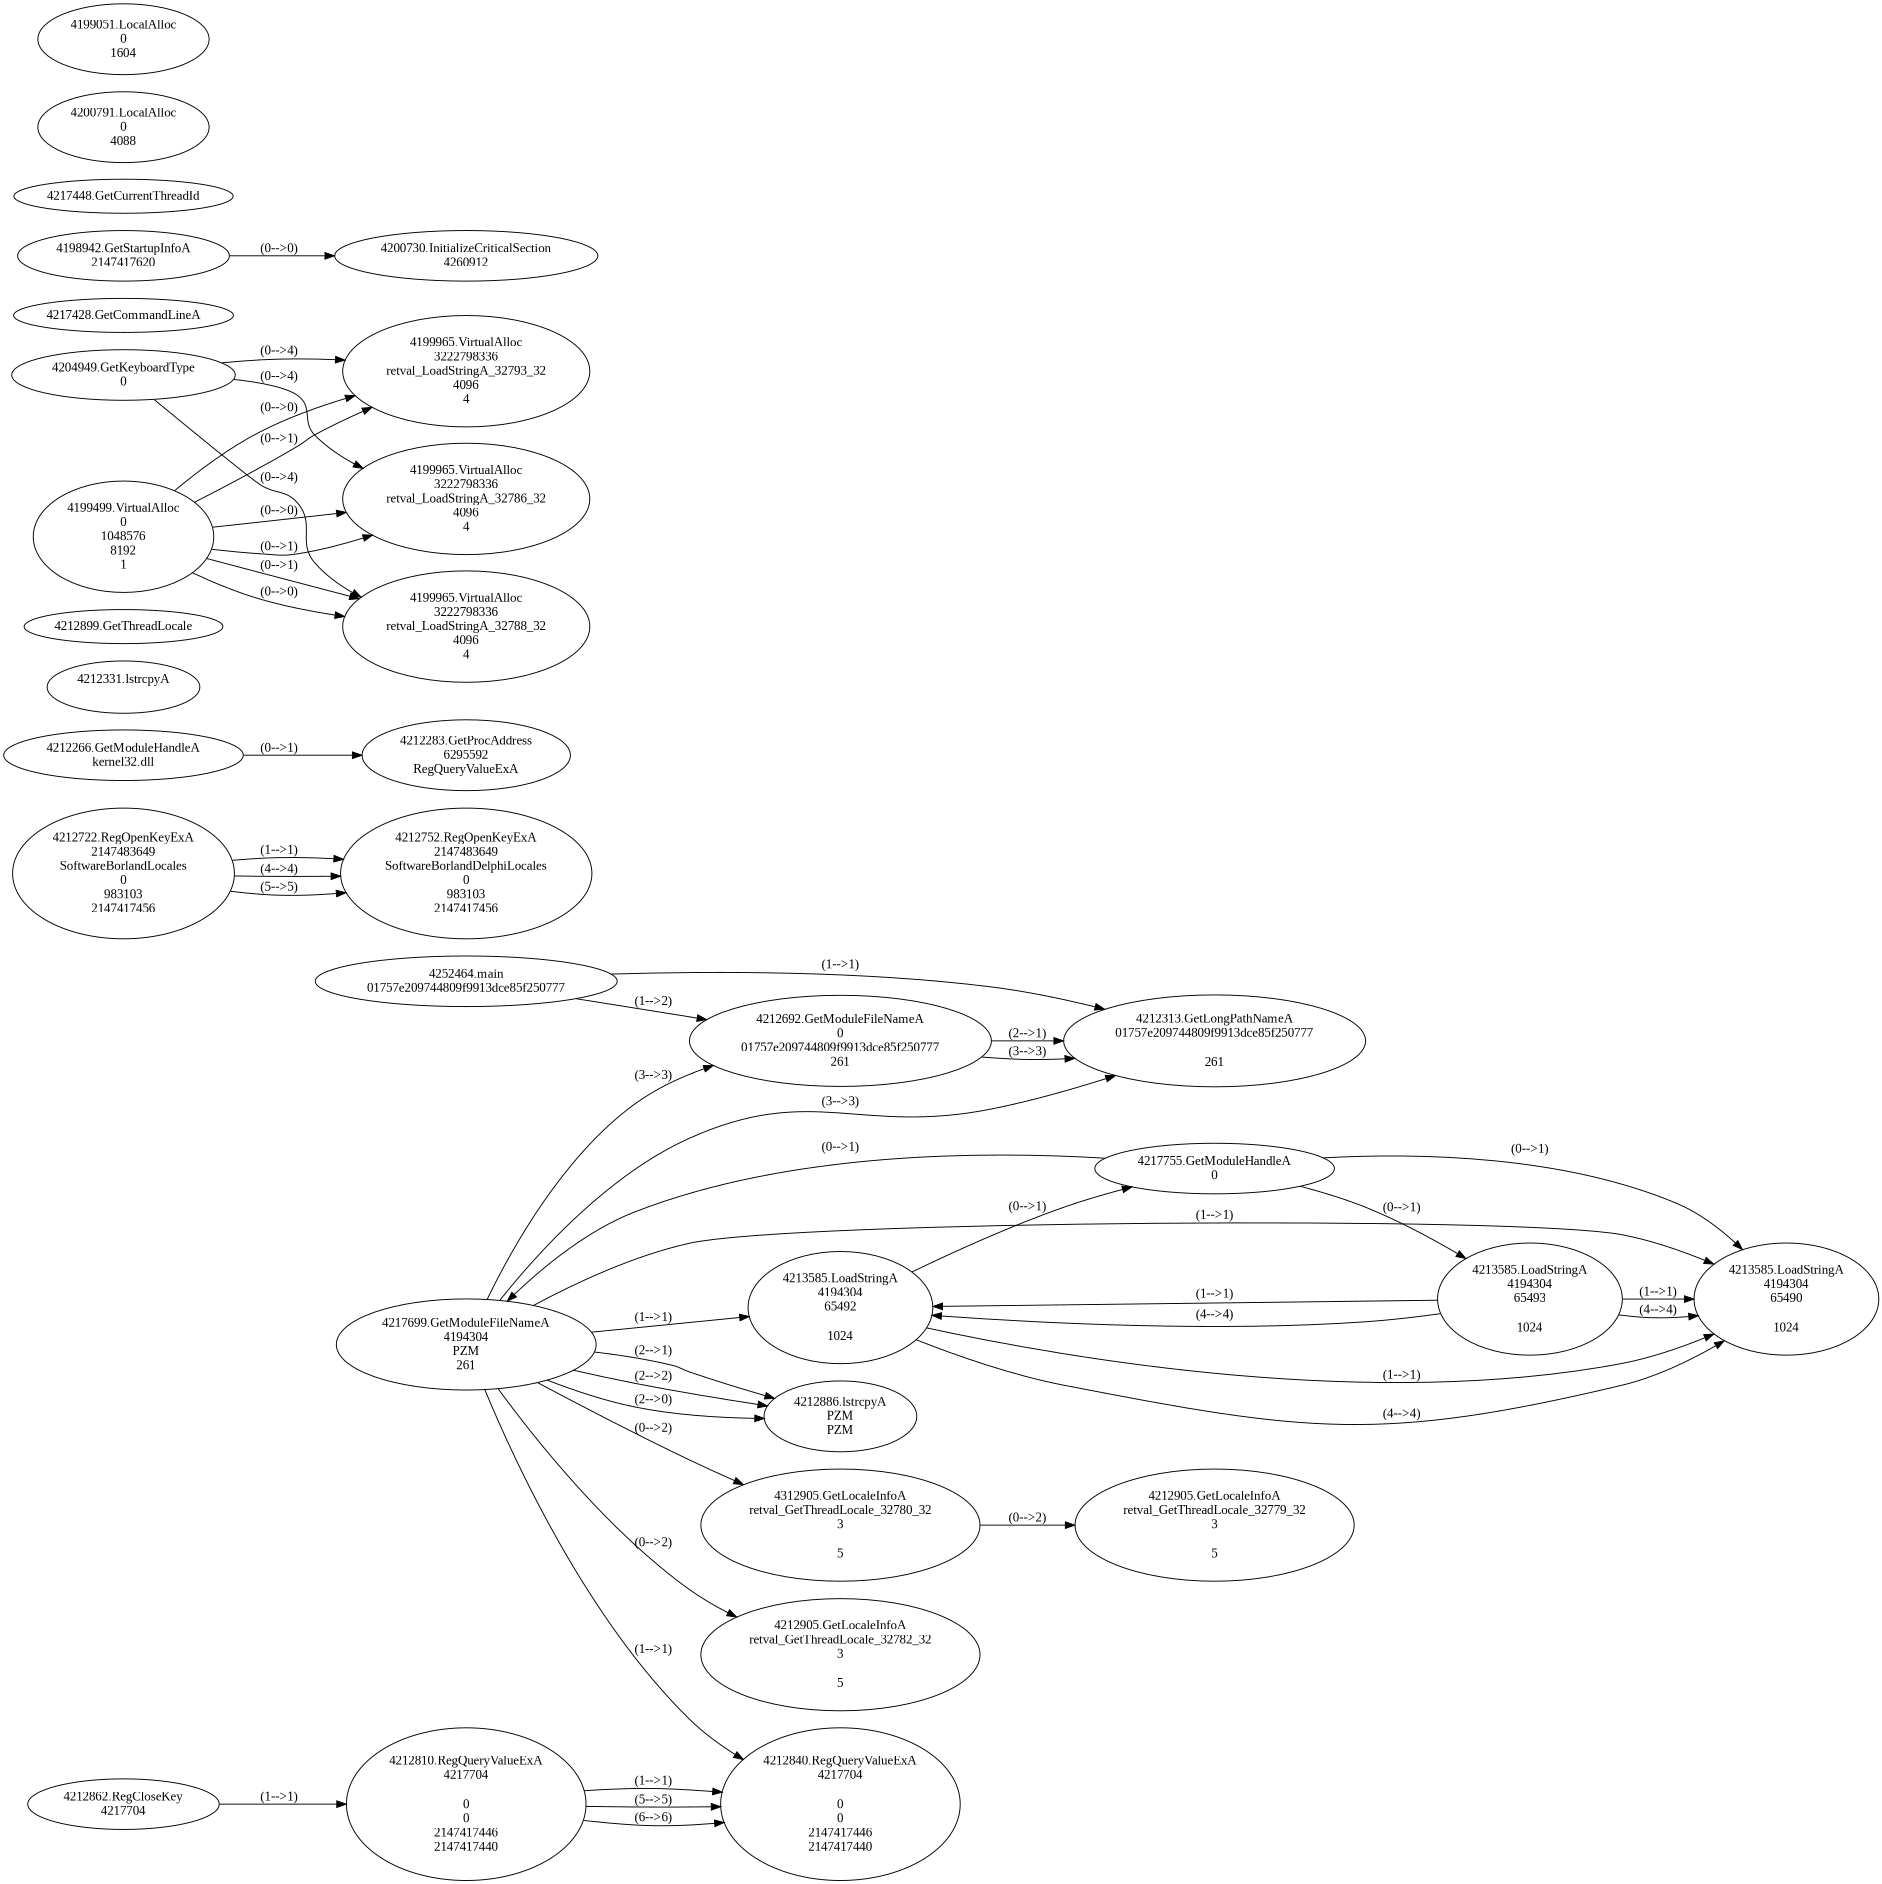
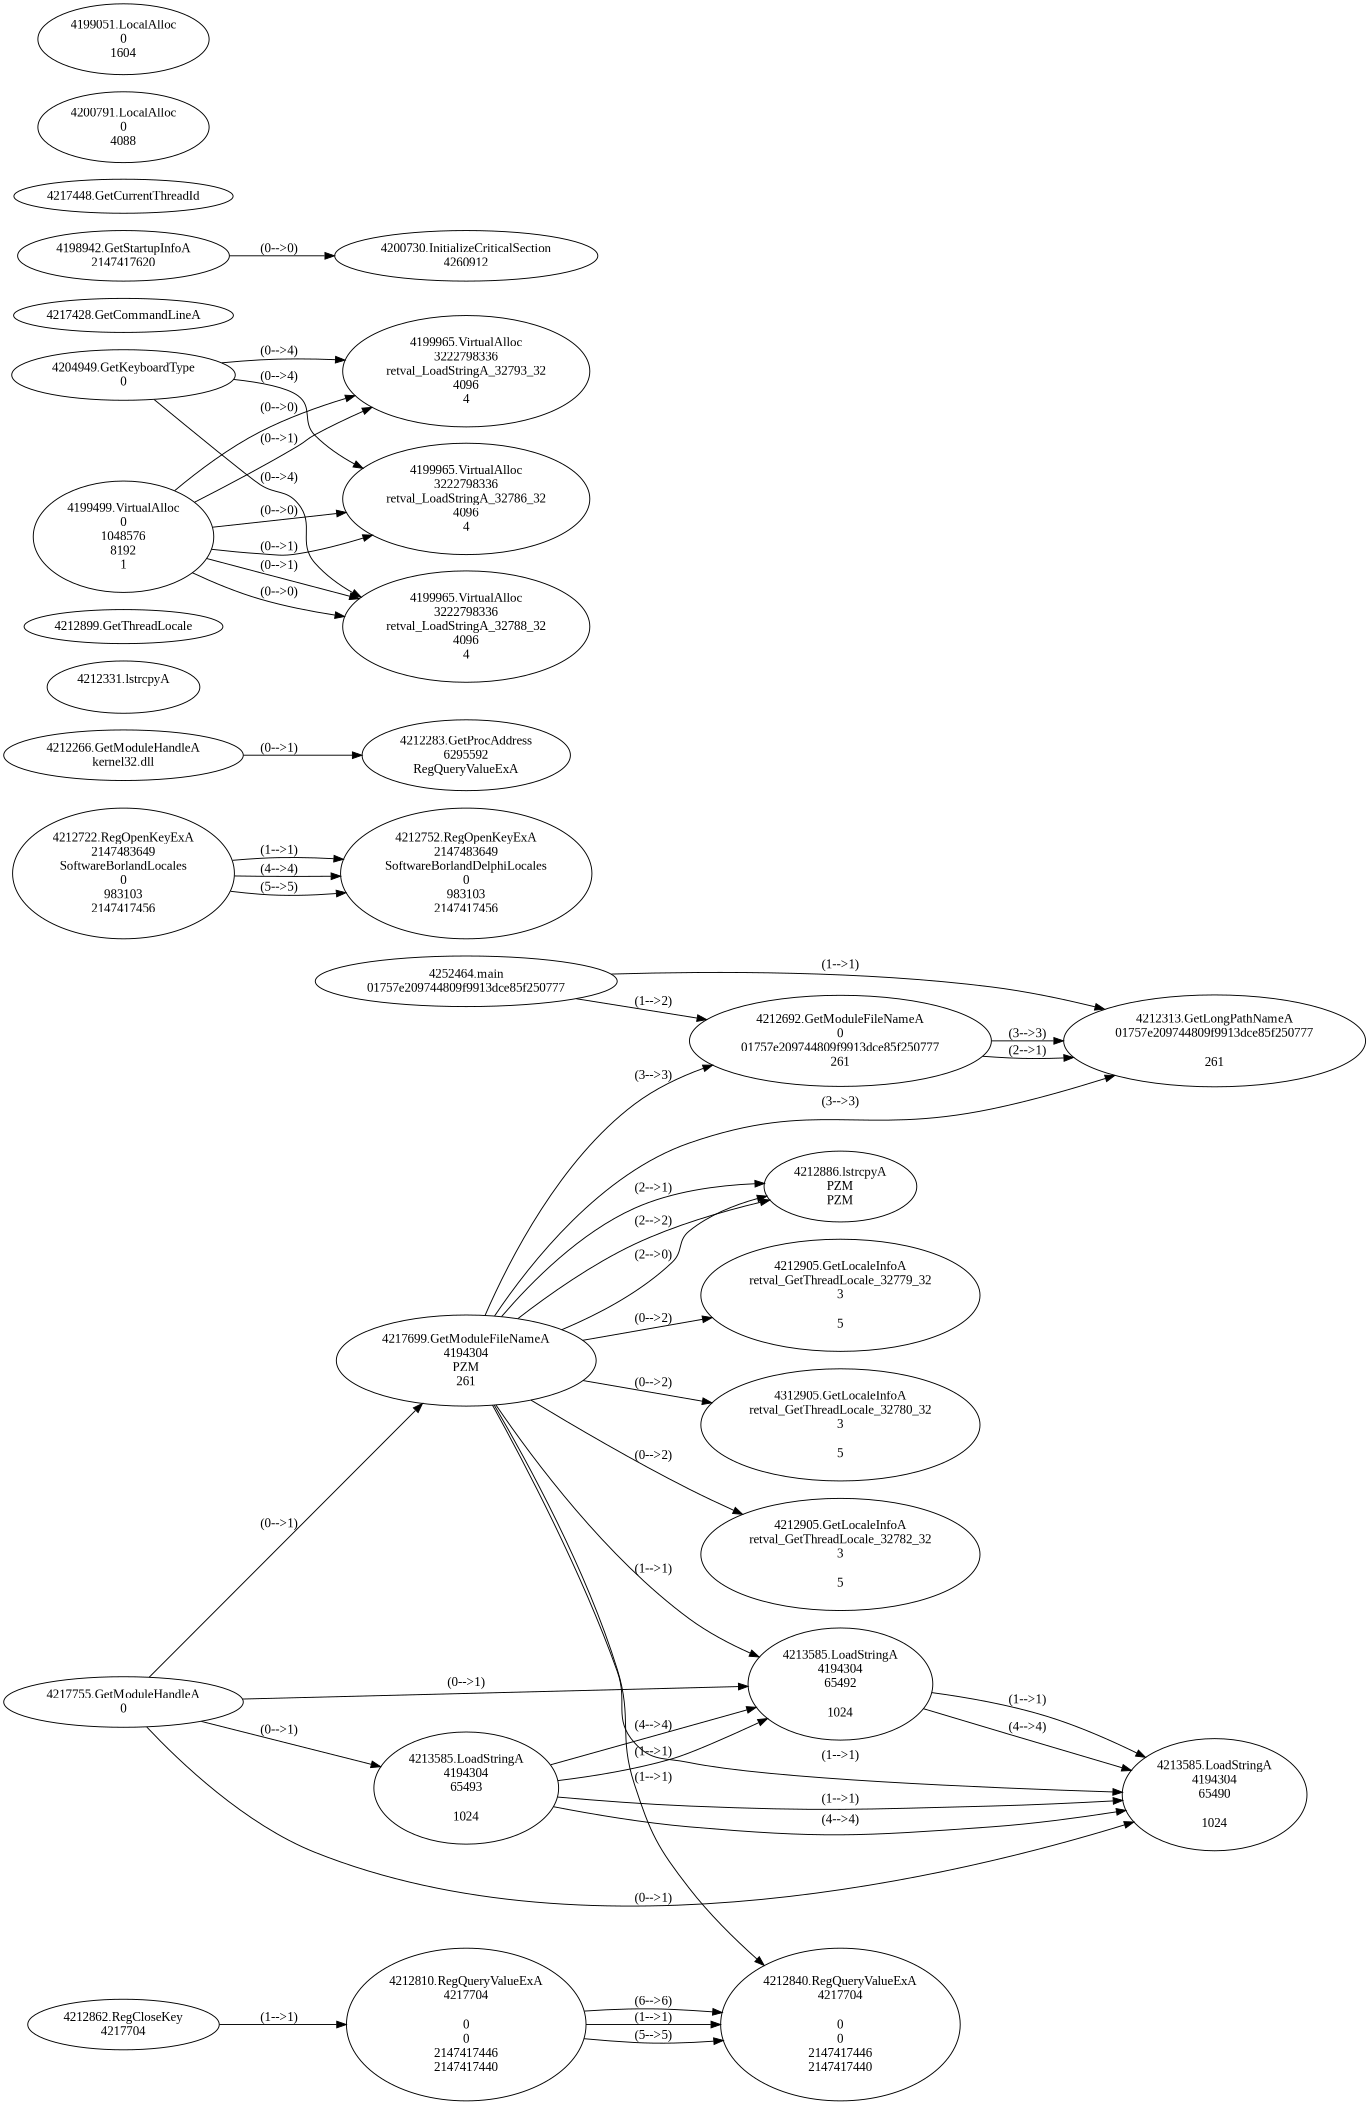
edge "4213585.LoadStringA 4194304 65492 1024" -> "4217755.GetModuleHandleA 0": reversed
edge "4312905.GetLocaleInfoA retval_GetThreadLocale_32780_32 3 5" -> "4212905.GetLocaleInfoA retval_GetThreadLocale_32779_32 3 5": now "4217699.GetModuleFileNameA 4194304 PZM 261" -> "4212905.GetLocaleInfoA retval_GetThreadLocale_32779_32 3 5"
